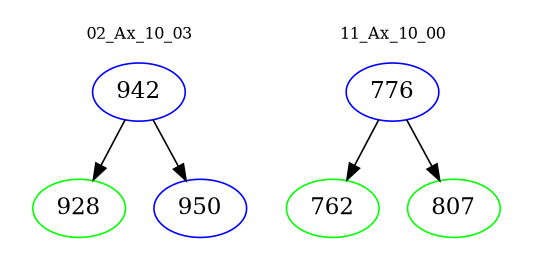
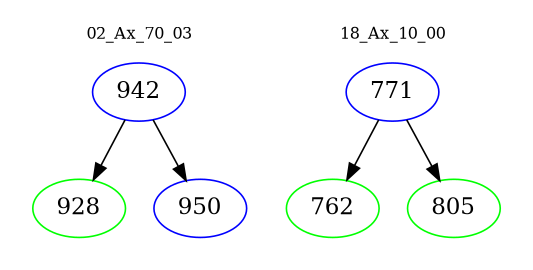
cluster "02_Ax_10_03": label "02_Ax_10_03" -> "02_Ax_70_03"
cluster "11_Ax_10_00": label "11_Ax_10_00" -> "18_Ax_10_00"
node "776": label "776" -> "771"
node "807": label "807" -> "805"
